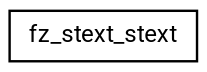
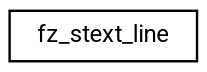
node "fz_stext_stext": label "fz_stext_stext" -> "fz_stext_line"
